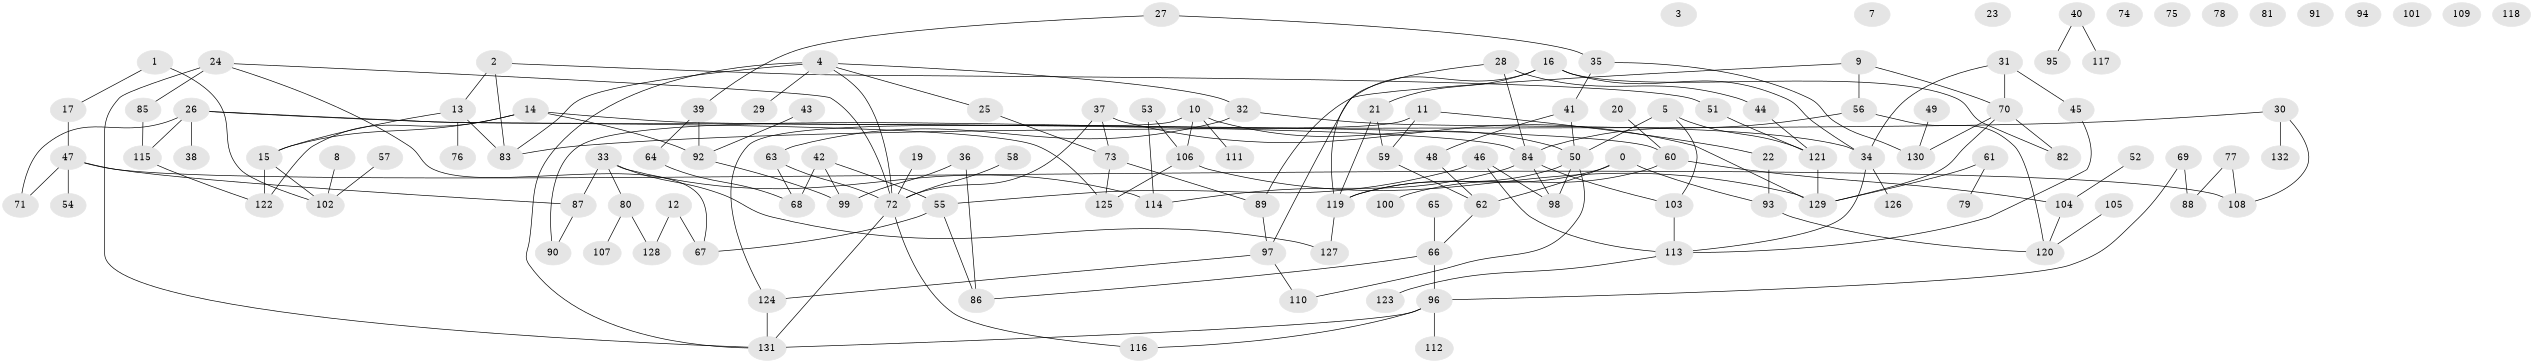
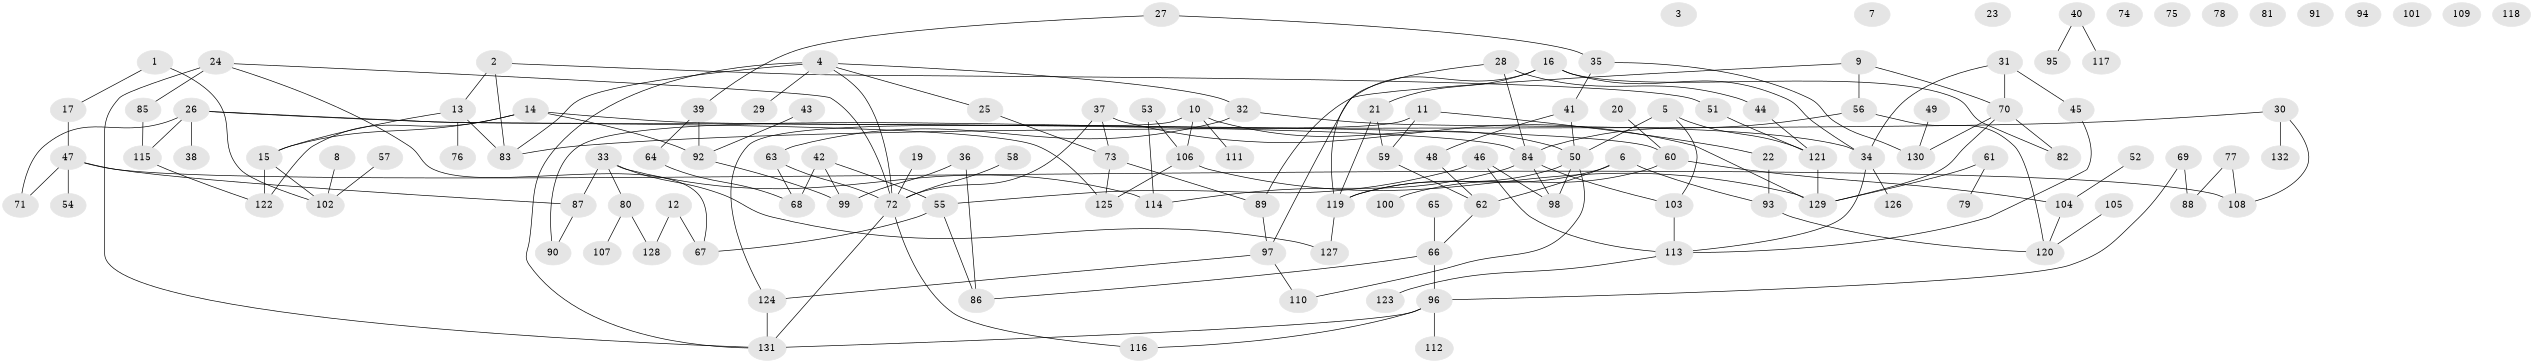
node "0": label "0" -> "6"
